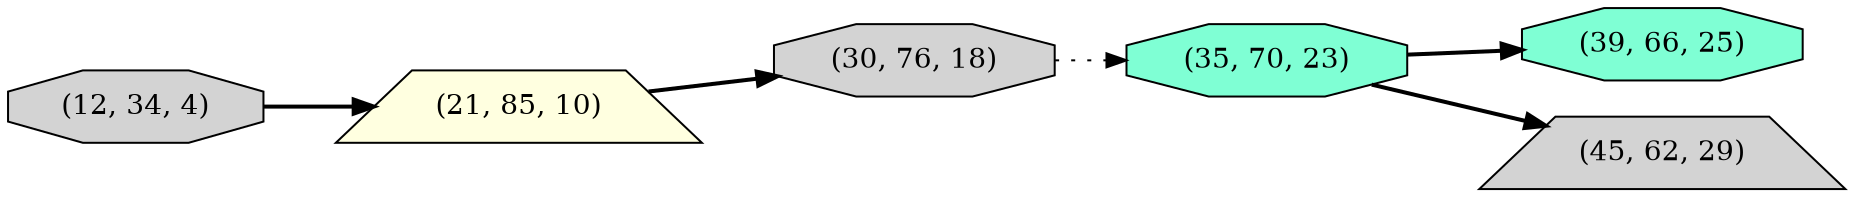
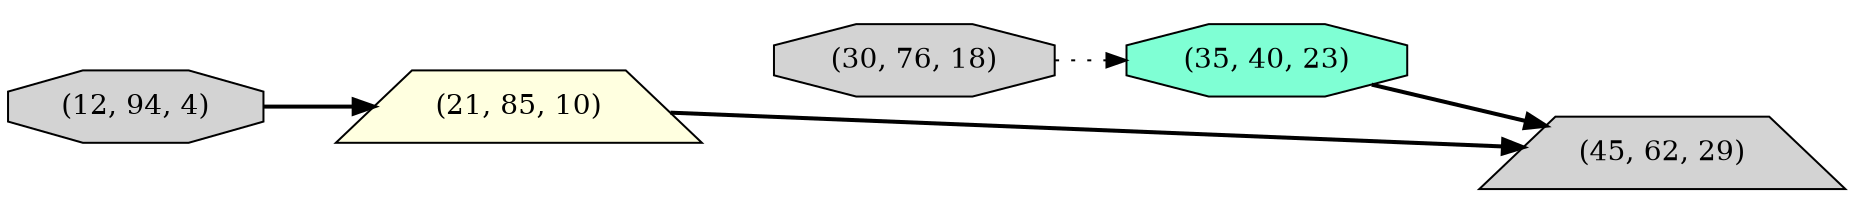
node "(39, 66, 25)": removed
node "(35, 70, 23)": label "(35, 70, 23)" -> "(35, 40, 23)"
edge "(21, 85, 10)" -> "(30, 76, 18)": now "(21, 85, 10)" -> "(45, 62, 29)"
node "(12, 34, 4)": label "(12, 34, 4)" -> "(12, 94, 4)"
